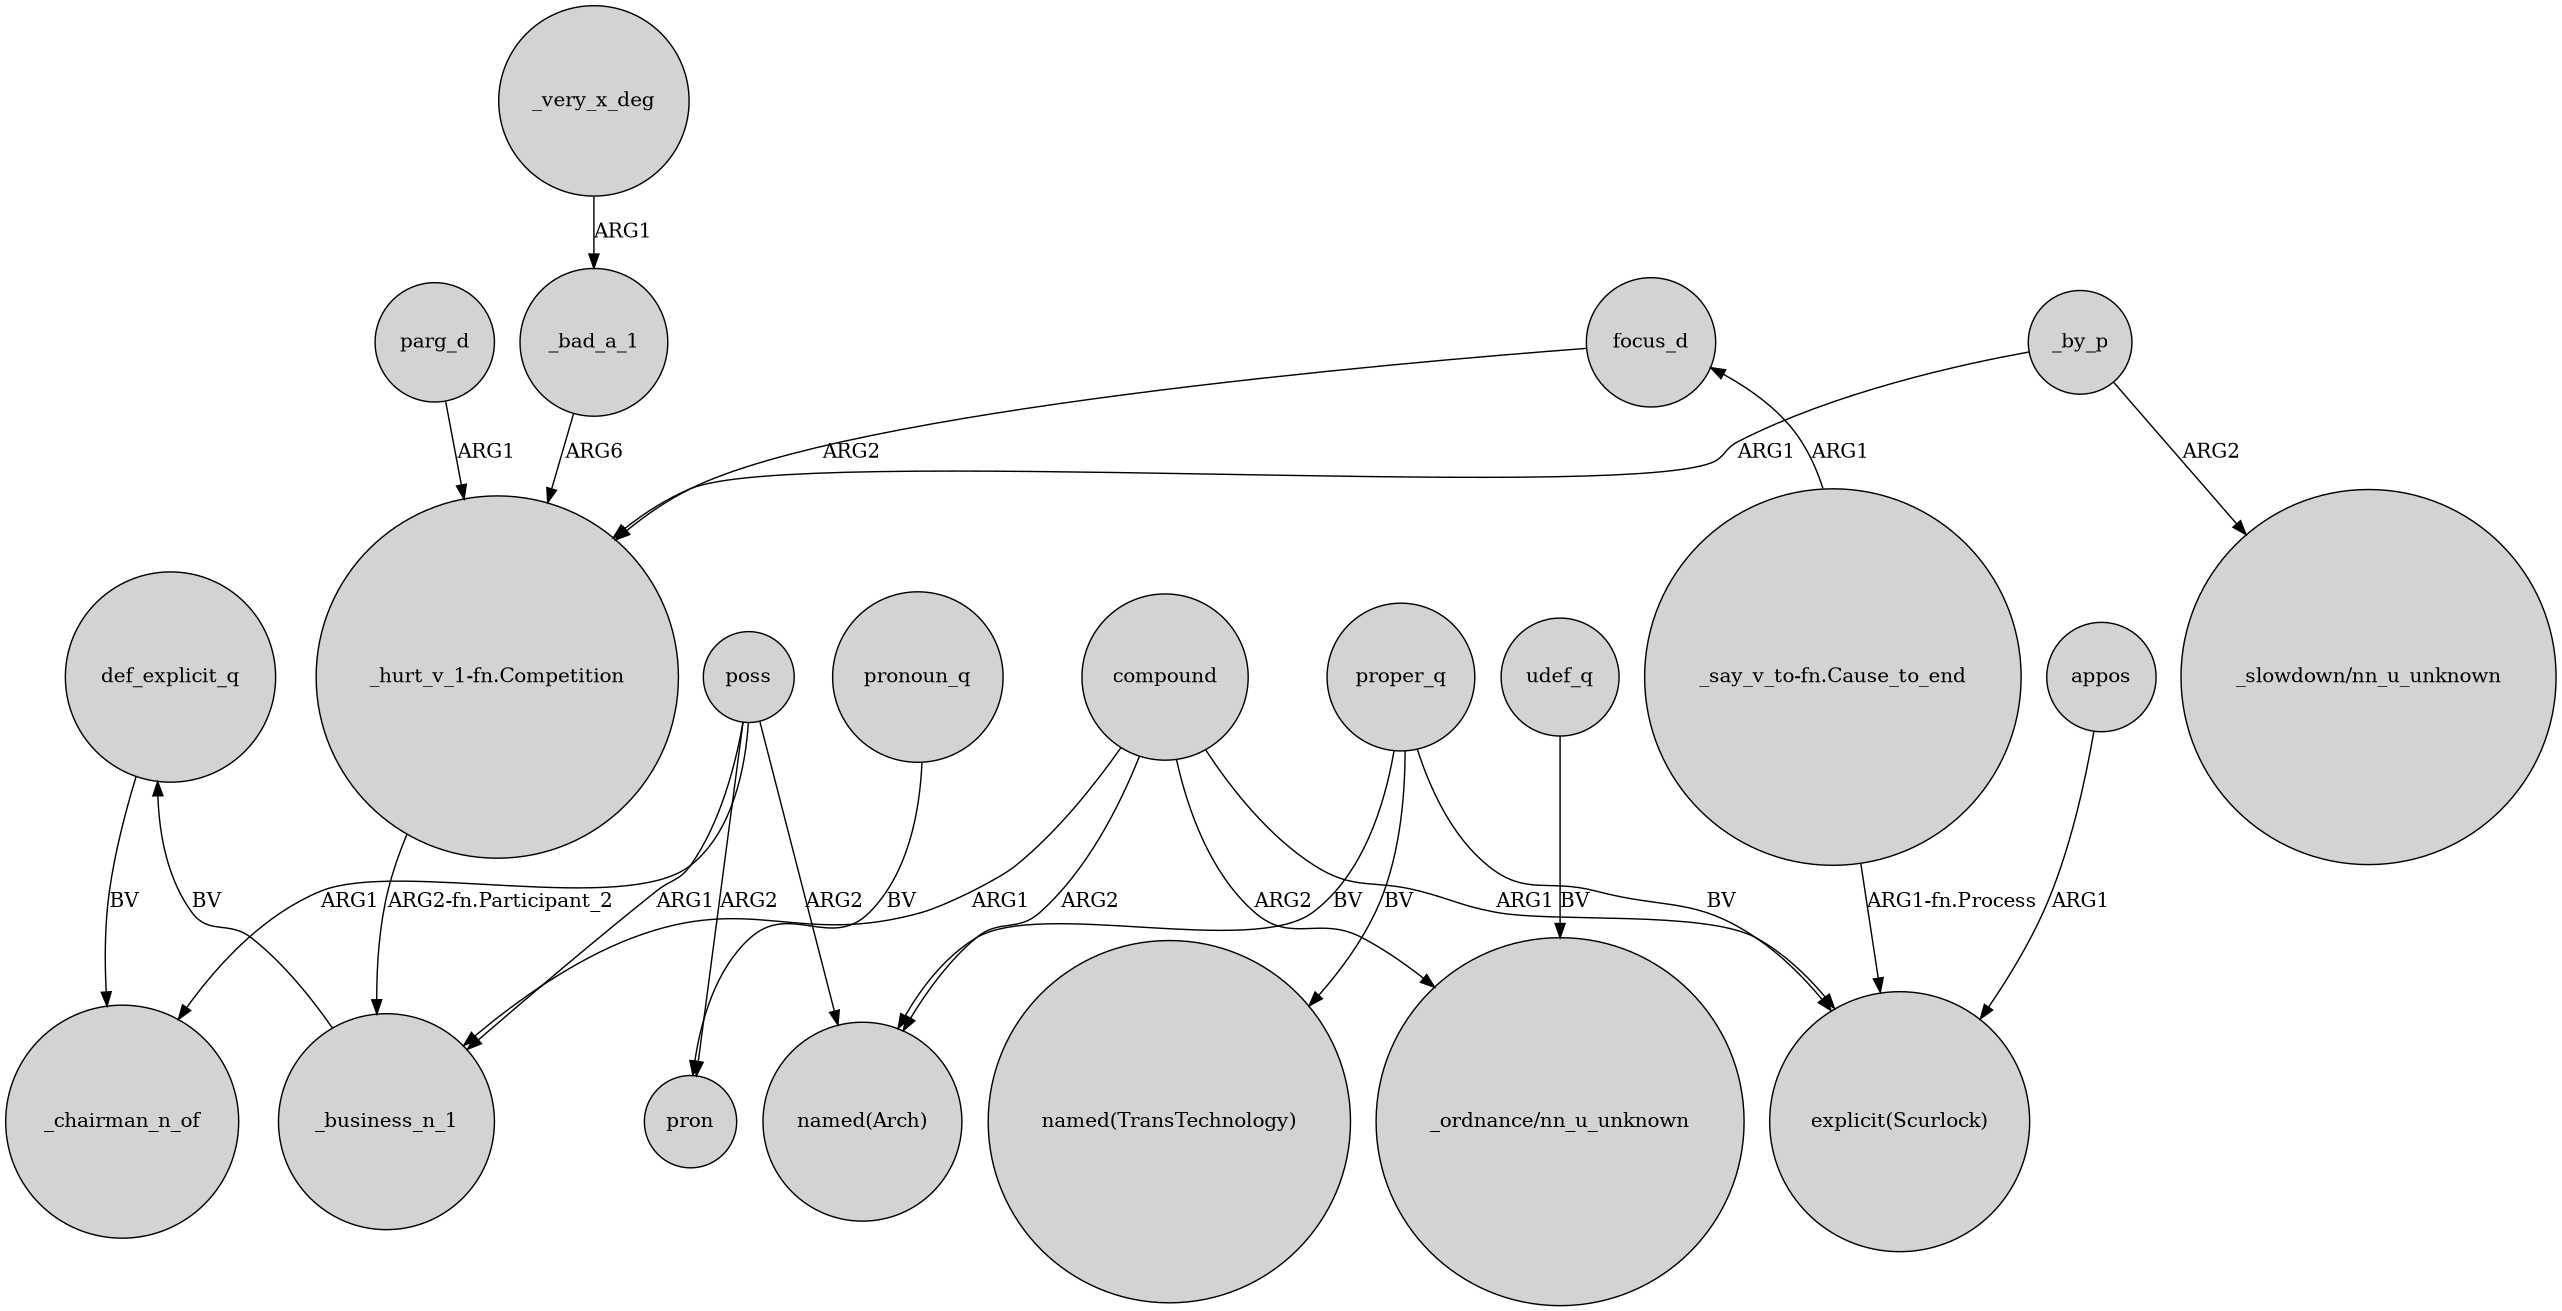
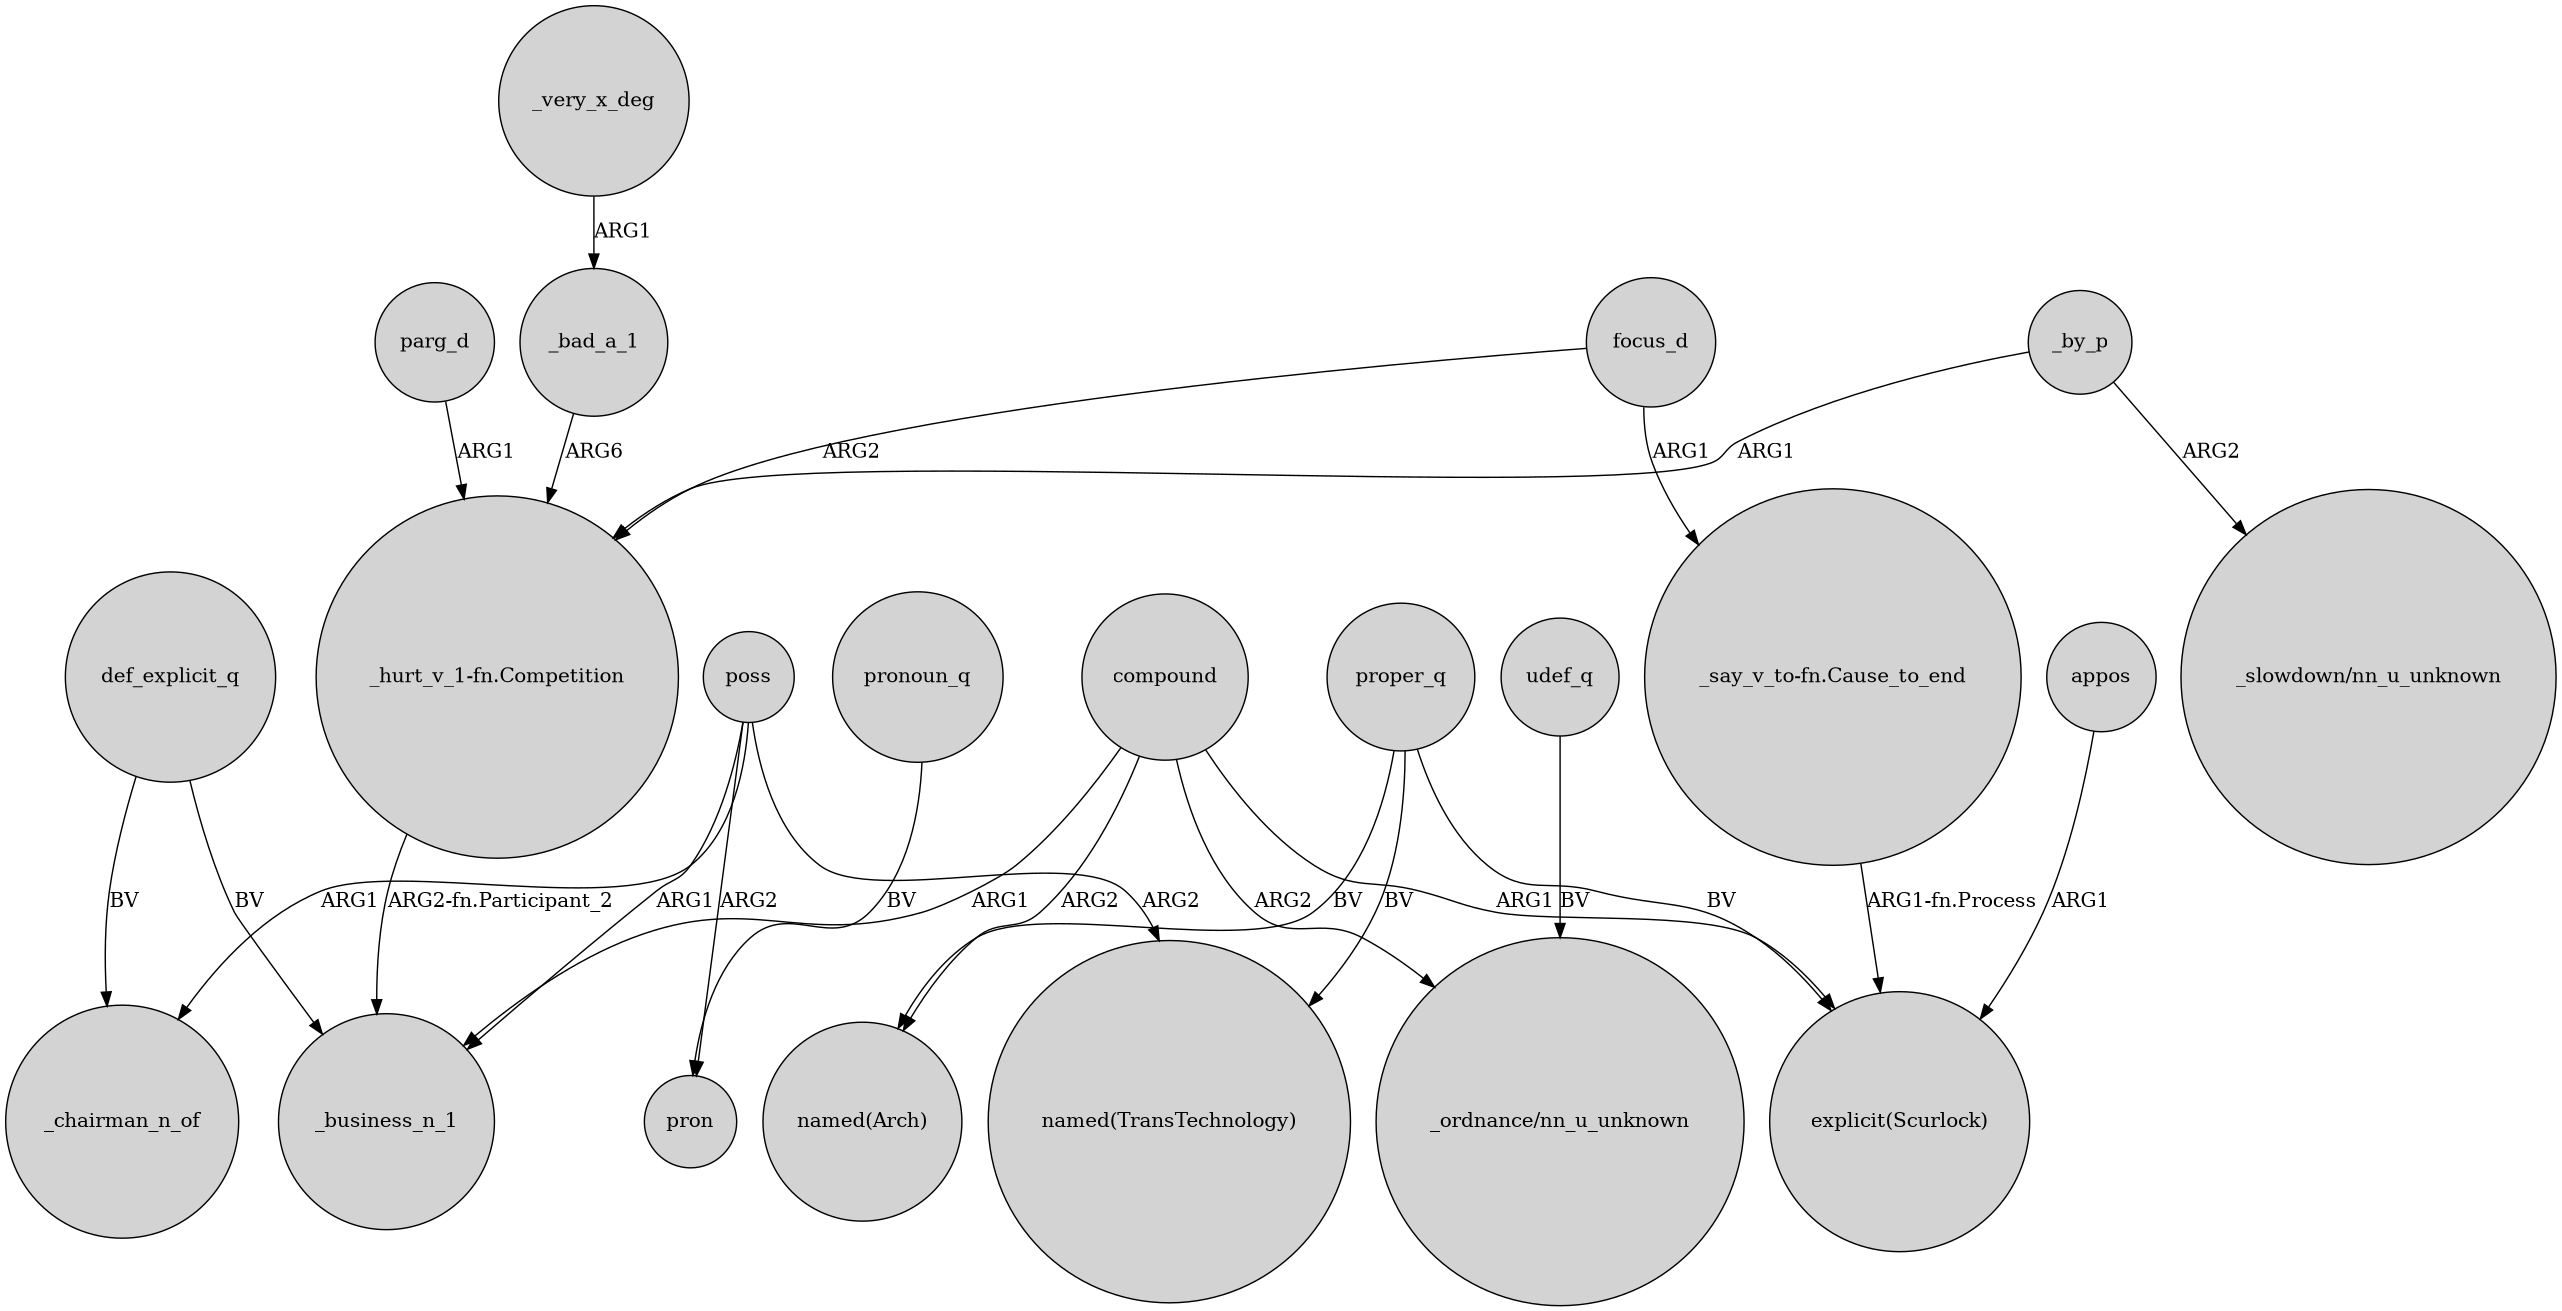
edge "_say_v_to-fn.Cause_to_end" -> "focus_d": reversed
edge "poss" -> "named(Arch)": now "poss" -> "named(TransTechnology)"
edge "_business_n_1" -> "def_explicit_q": reversed
